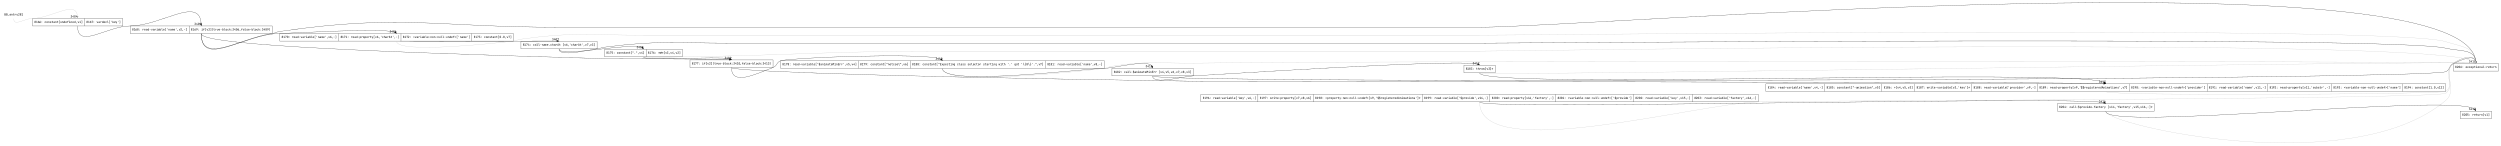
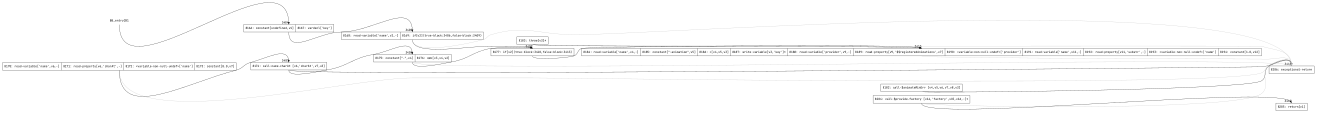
edge "BB_entry281" -> "8166: constant[undefined,v1]": color gray -> black
edge "8168: read-variable['name',v2,-]" -> "8206: exceptional-return": color black -> gray
edge "8168: read-variable['name',v2,-]" -> "8170: read-variable['name',v6,-]": removed
node "8178: read-variable['$animateMinErr',v5,v4]": removed
edge "8182: call-$animateMinErr [v4,v5,v6,v7,v8,v3]" -> "8183: throw[v3]*": removed
node "8196: read-variable['key',v6,-]": removed
